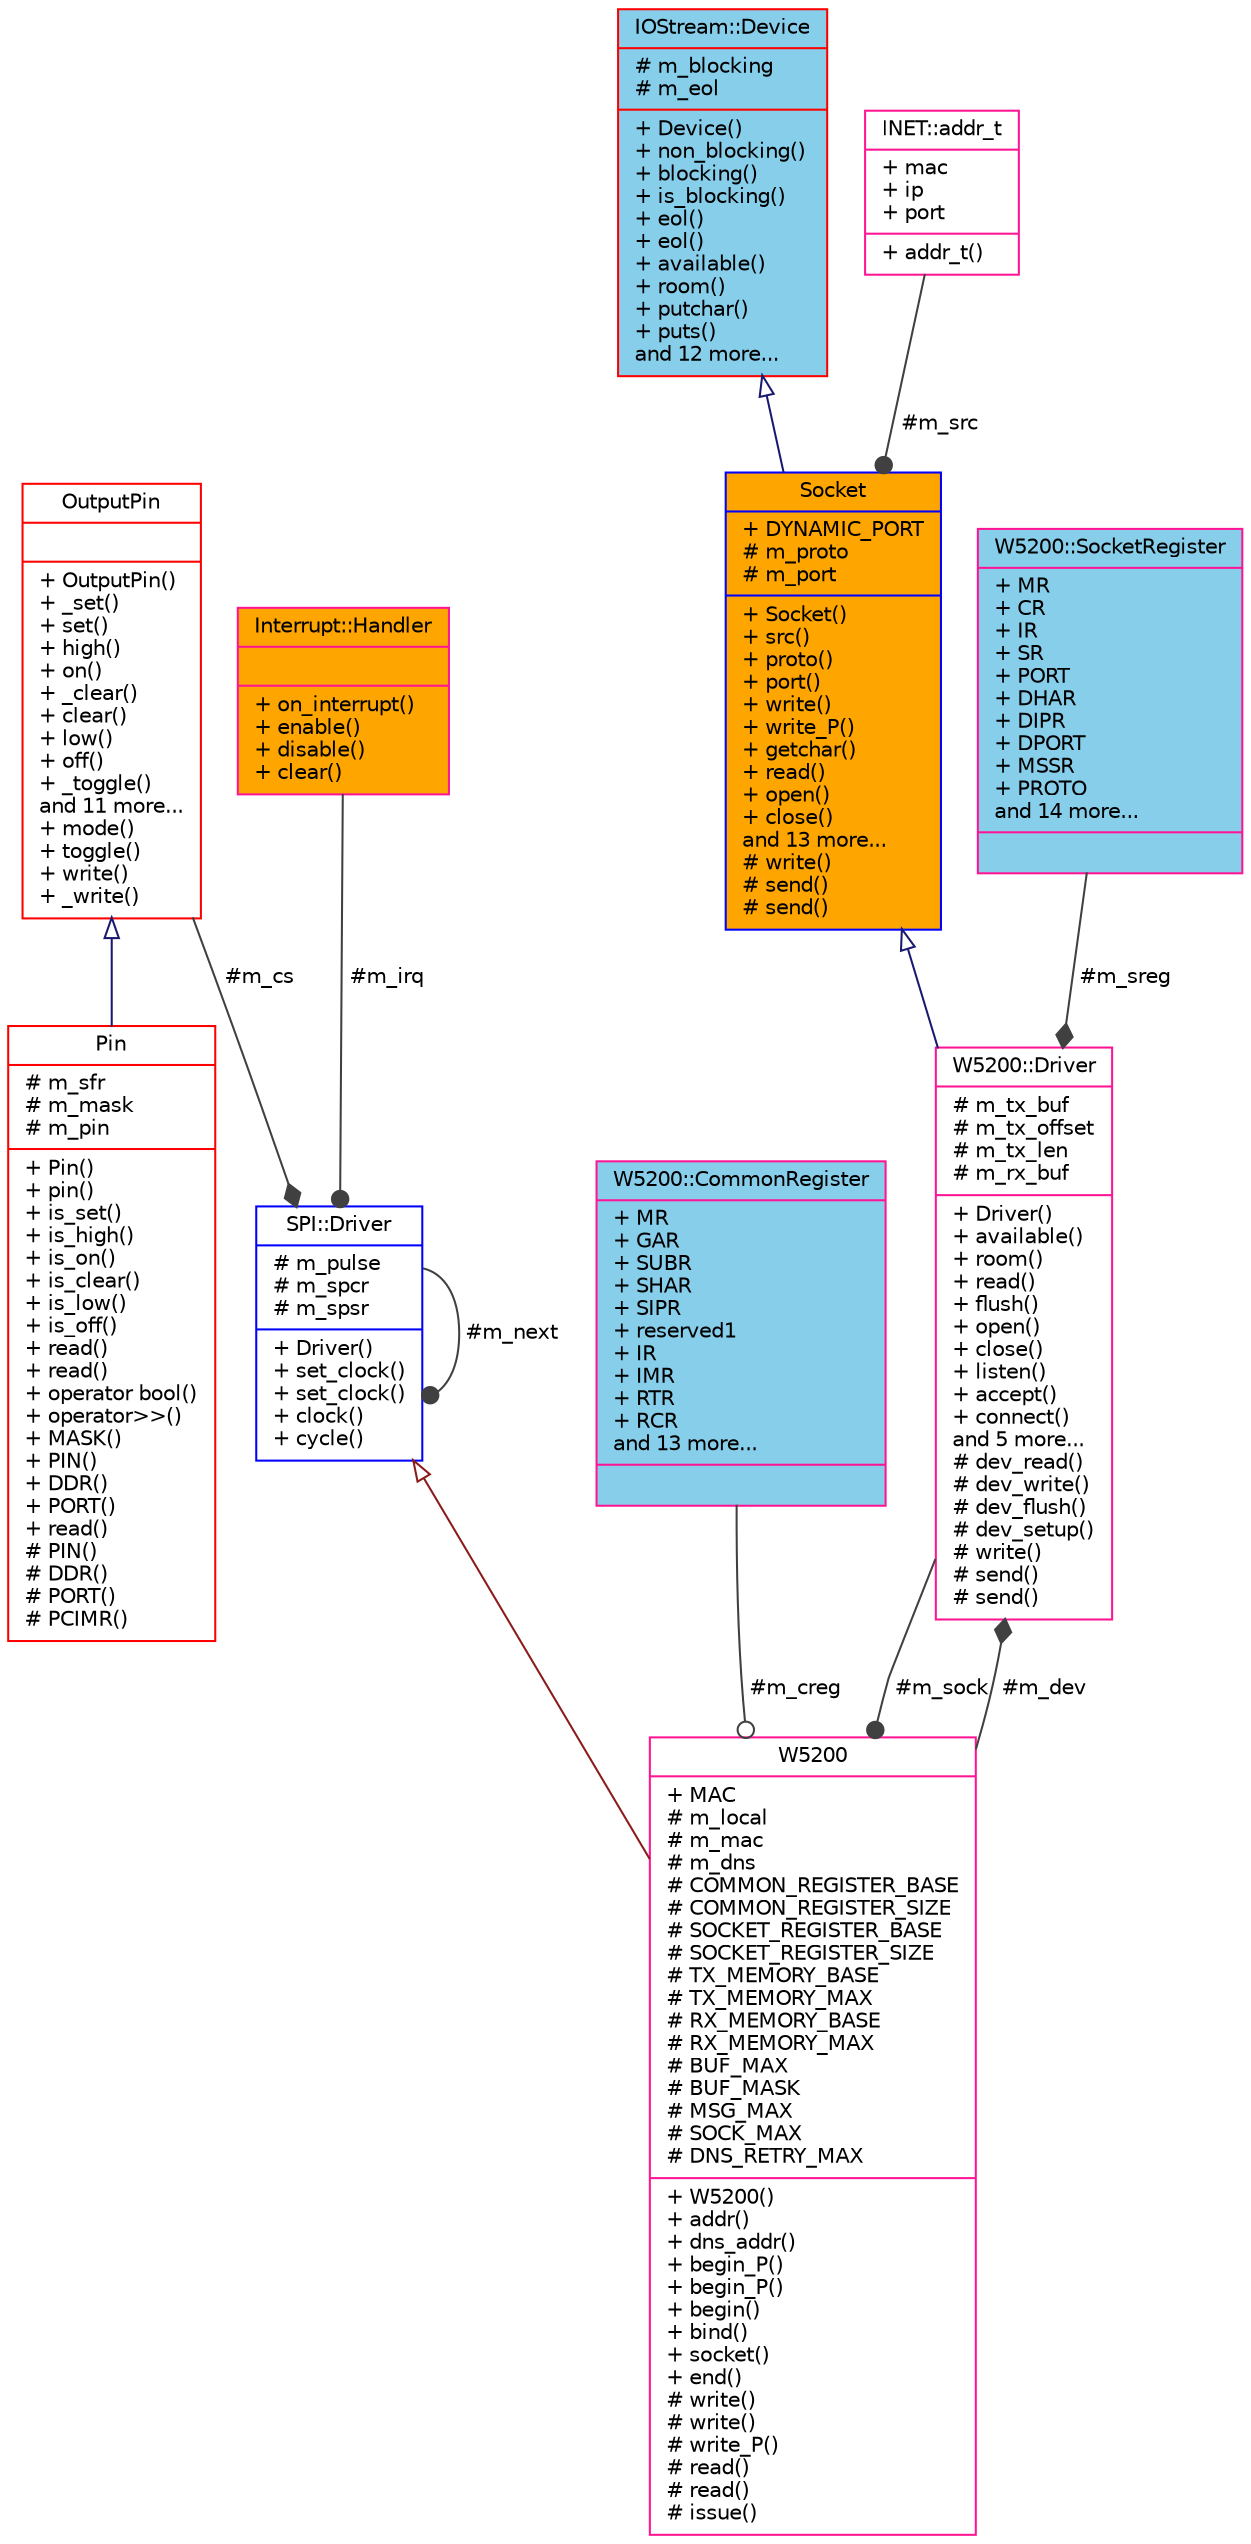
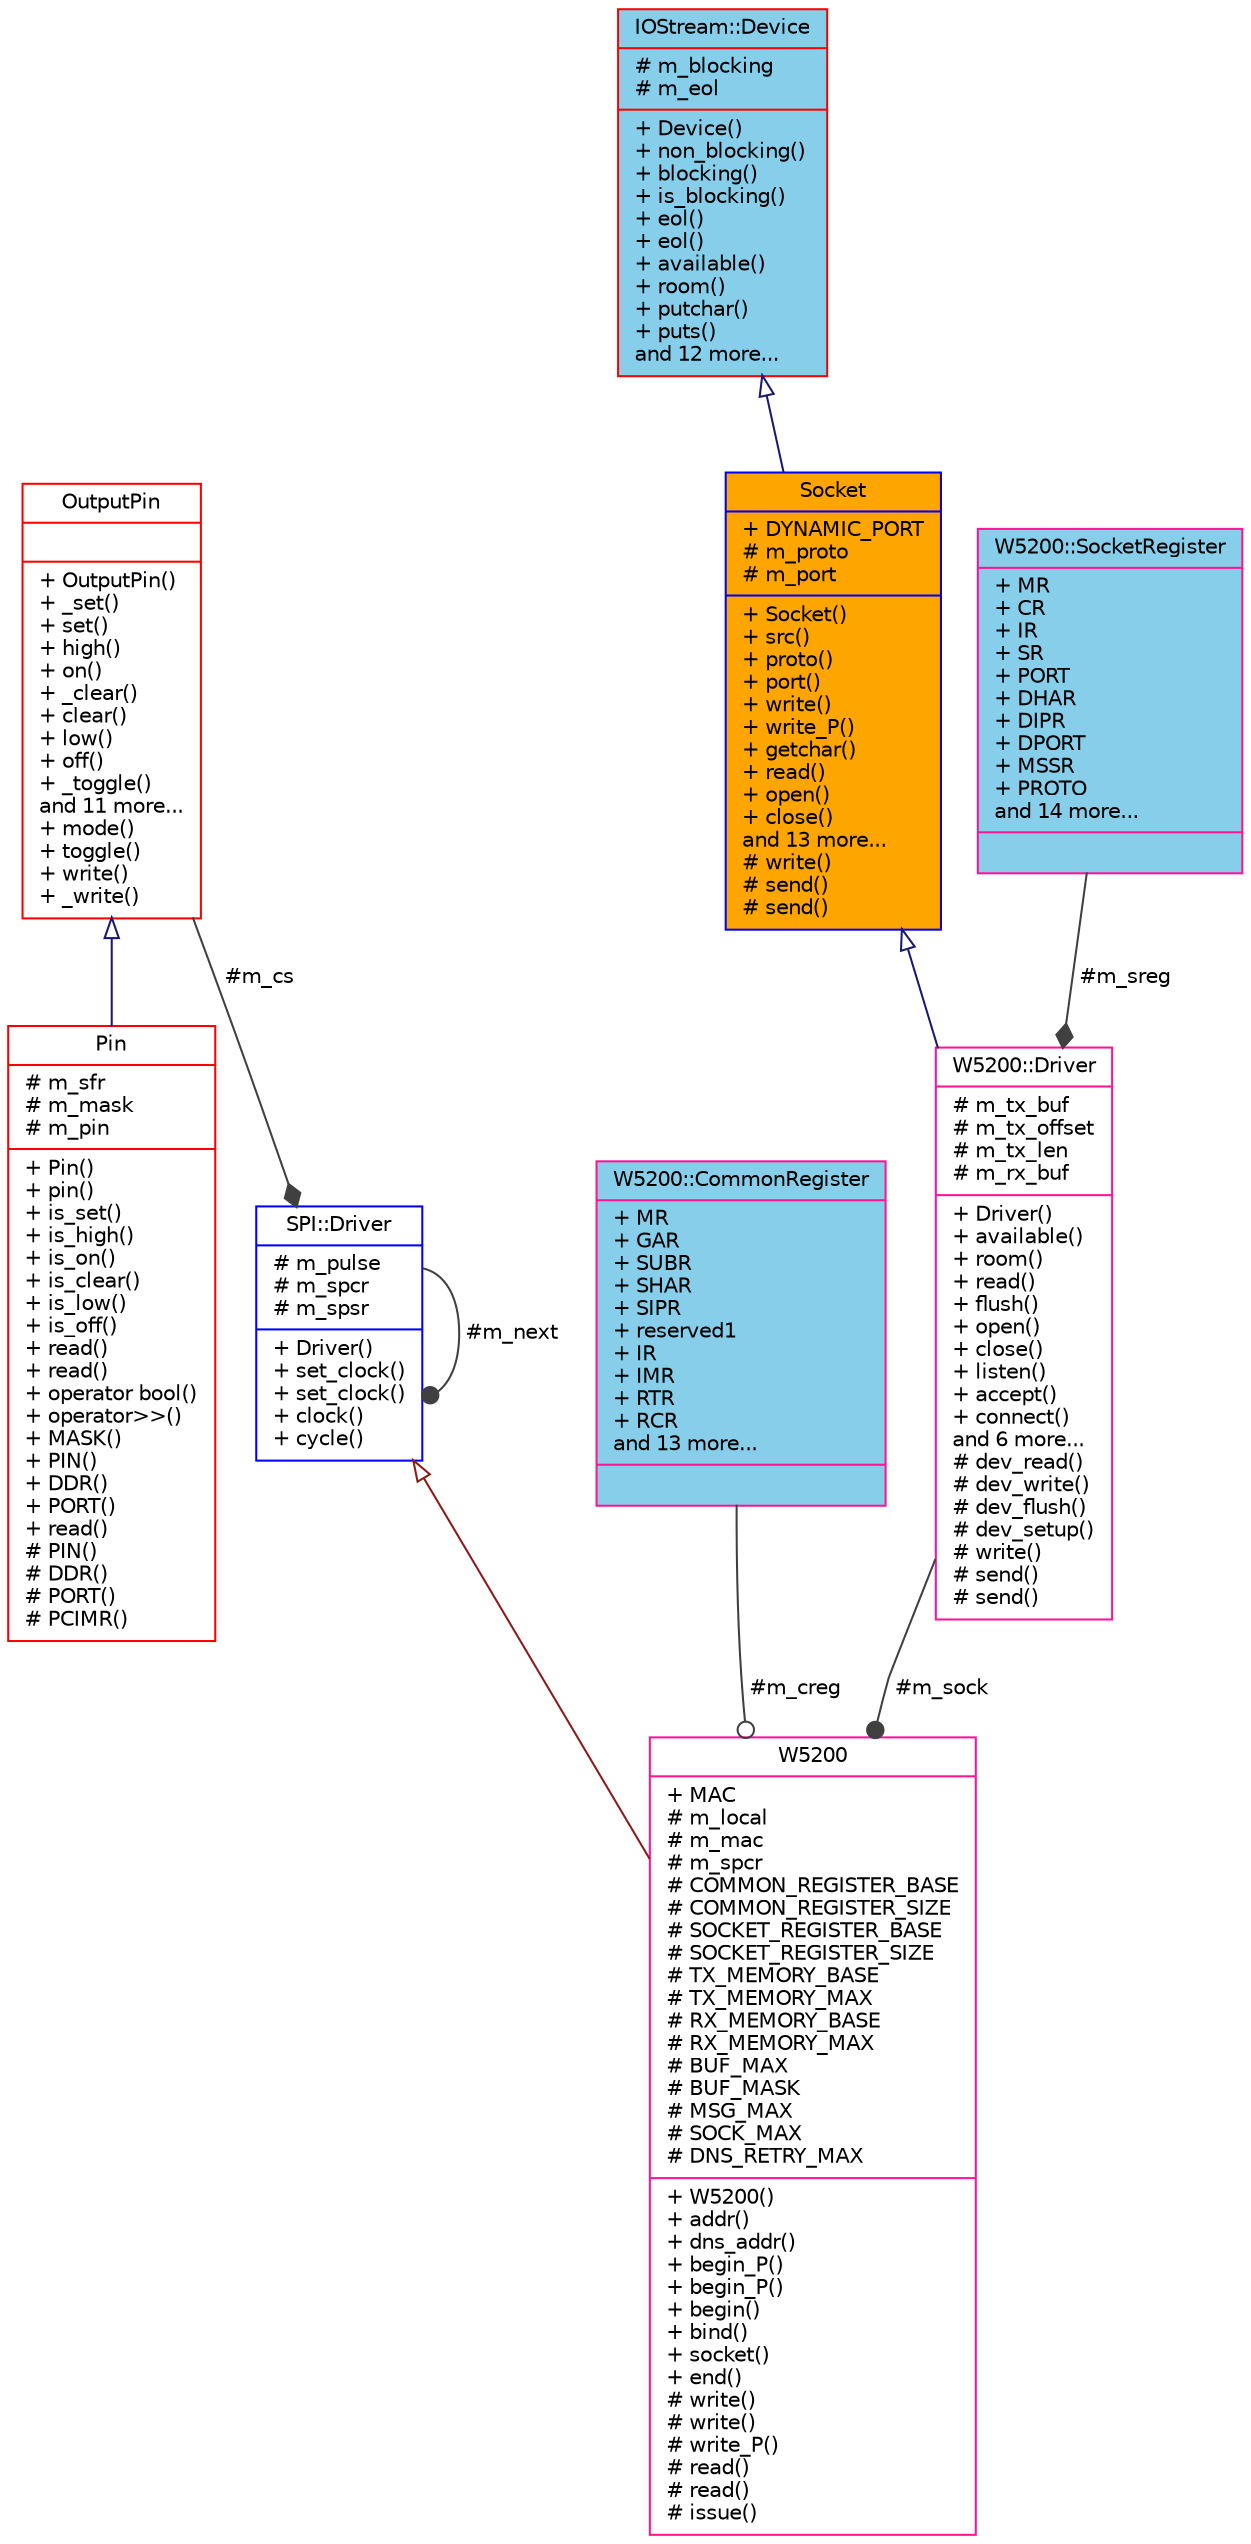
node "INET::addr_t": removed
node "Interrupt::Handler": removed
node "W5200::Driver": text "and 5 more..." -> "and 6 more..."
edge "W5200" -> "W5200::Driver": removed, label "#m_dev"
node "W5200": text "# m_dns" -> "# m_spcr"
